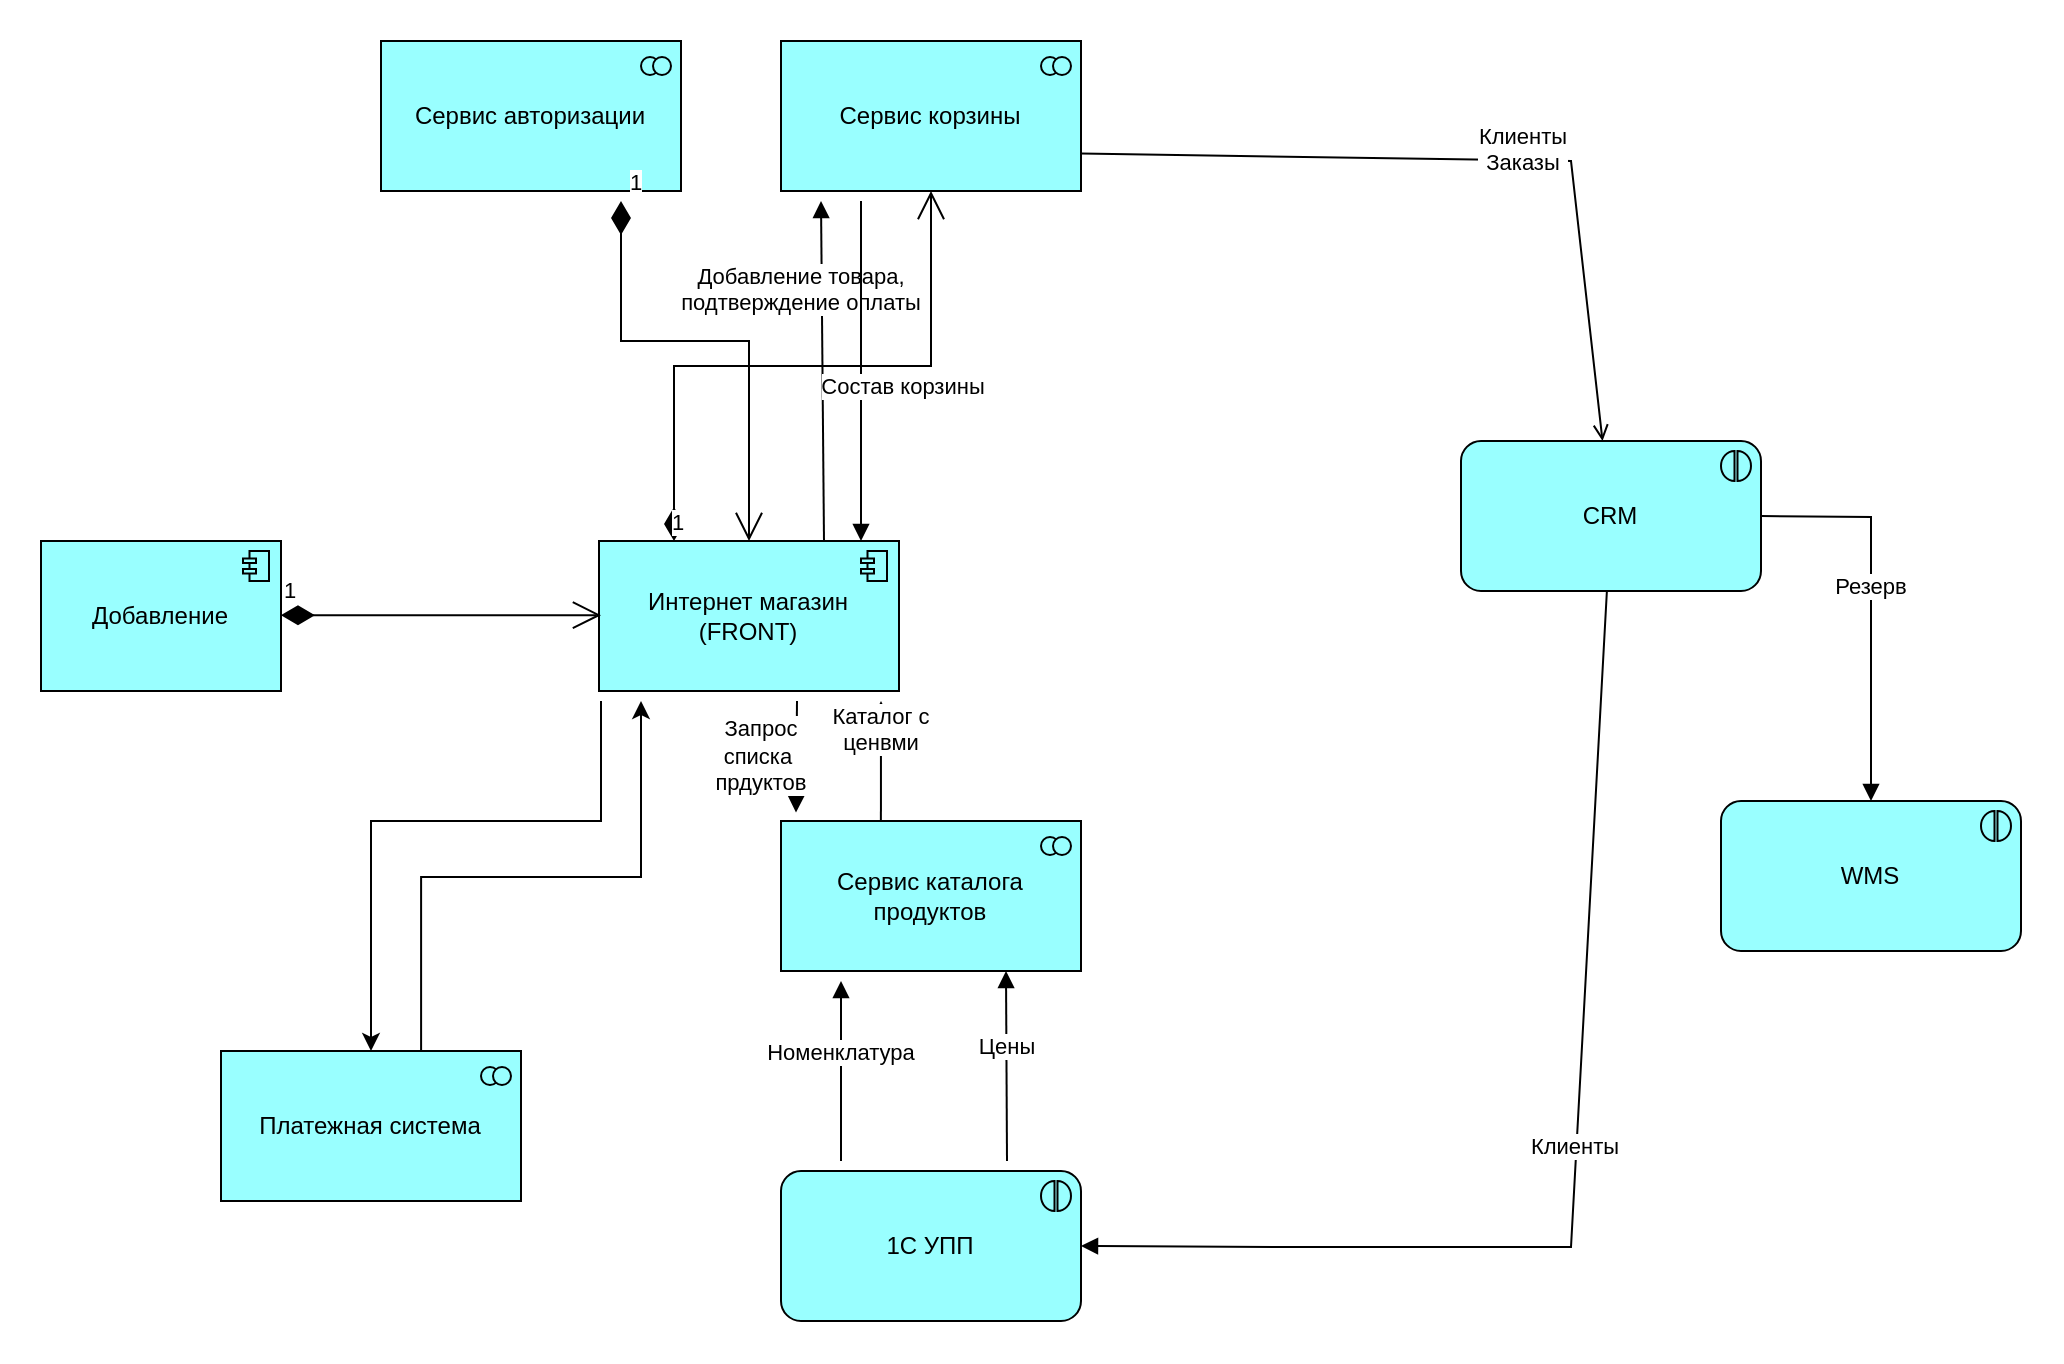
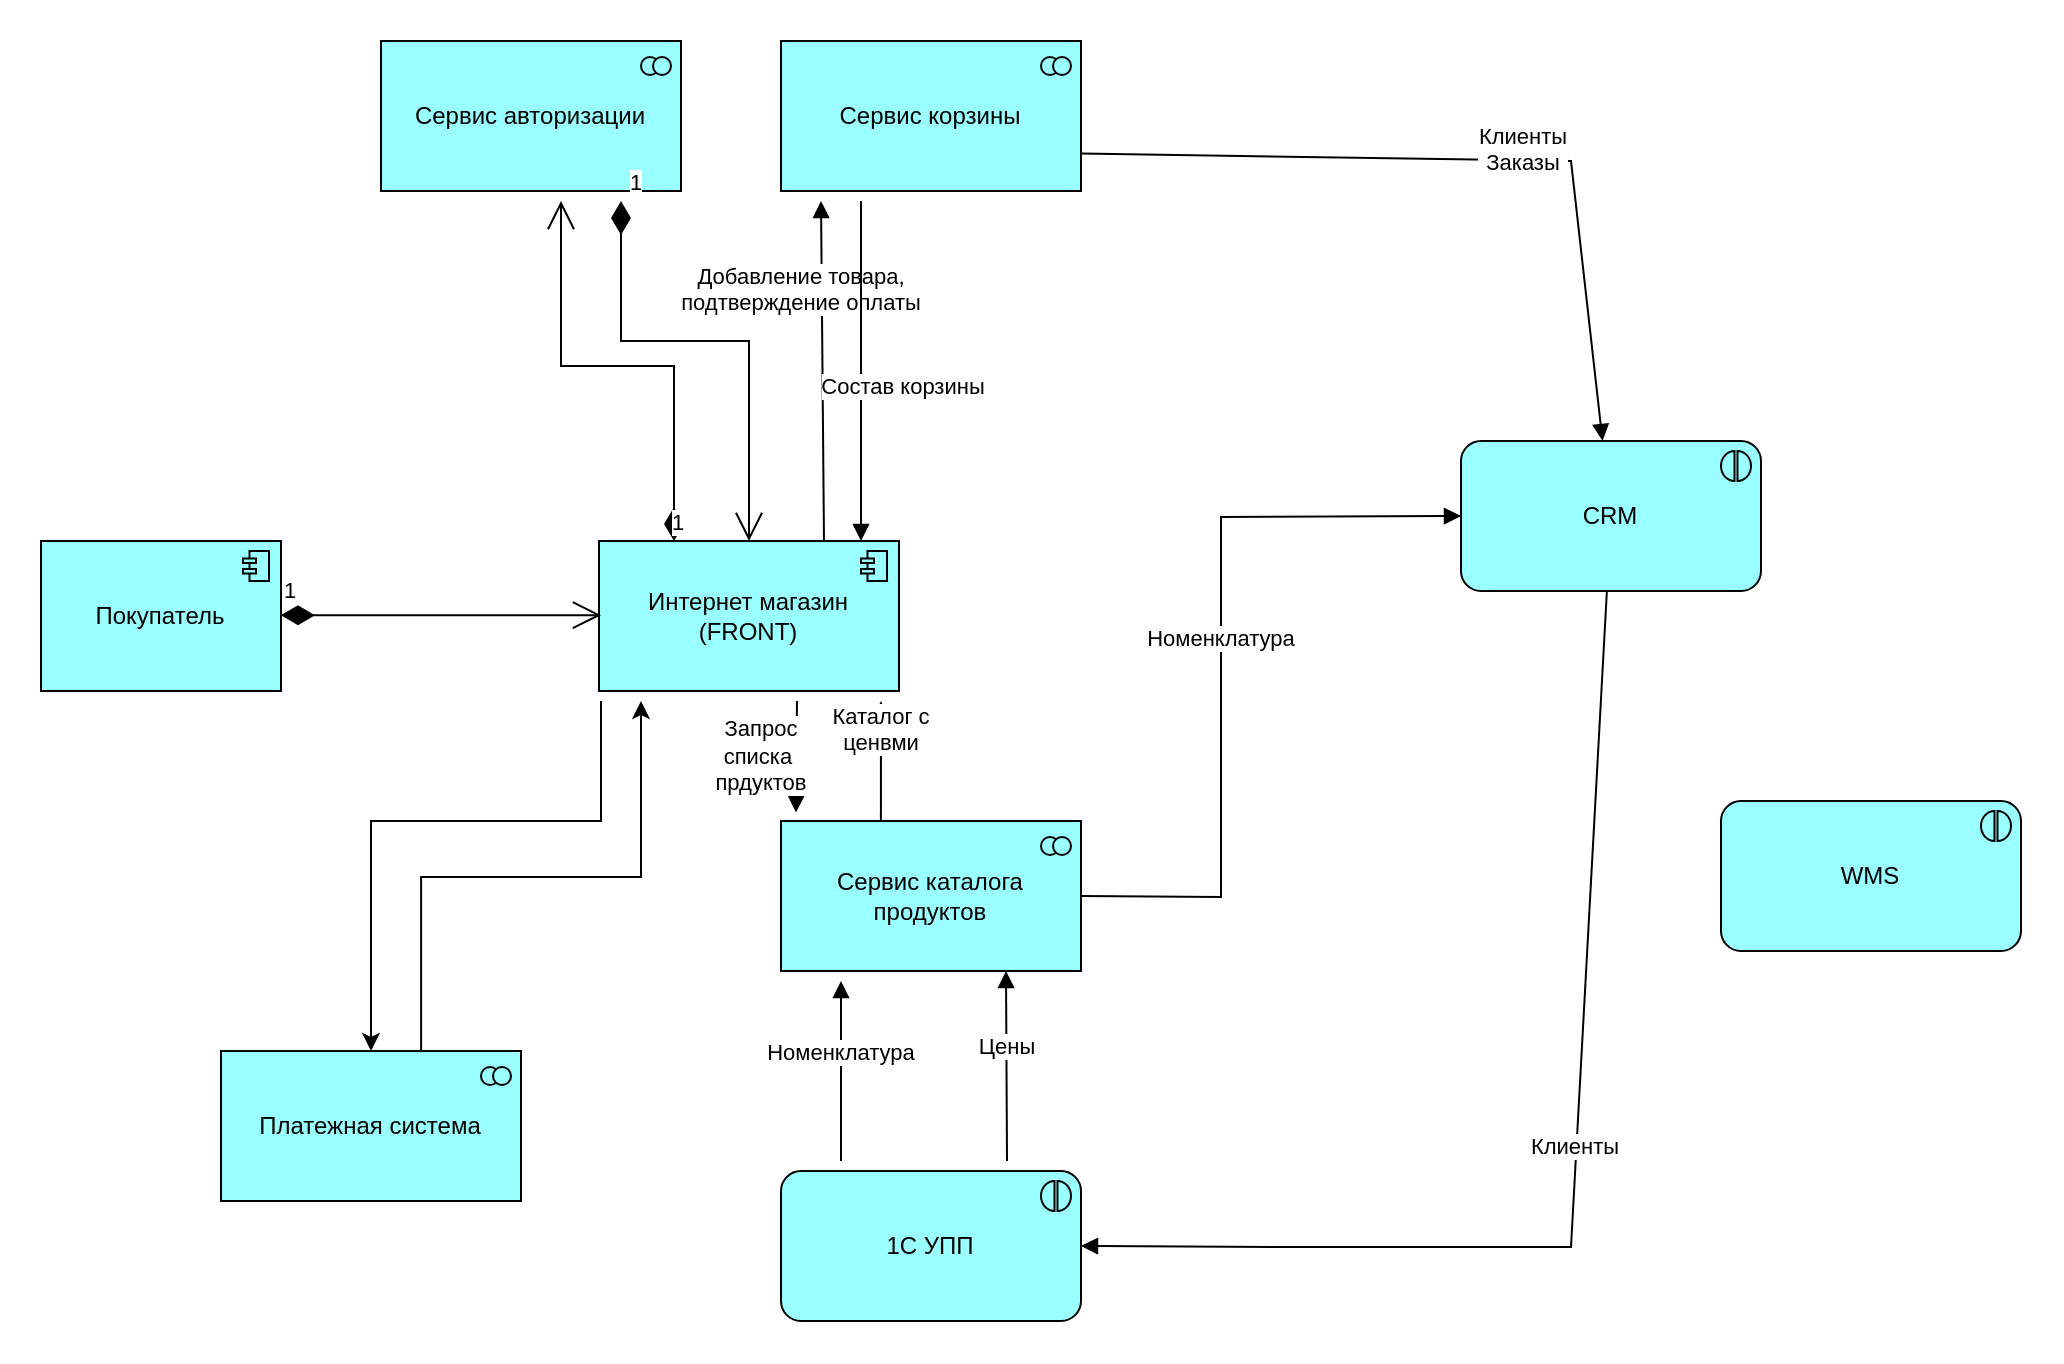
edge "Сервис корзины" -- "Интернет магазин (FRONT)": now "Сервис авторизации" -- "Интернет магазин (FRONT)"
edge "Сервис корзины" -> "СRM": arrowhead open -> block
edge "СRM" -> "WMS": removed, label "Резерв"
node "Добавление": label "Добавление" -> "Покупатель"
edge "Сервис каталога продуктов" -> "СRM": added, label "Номенклатура"
